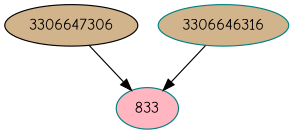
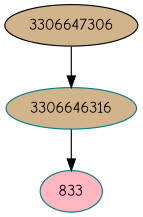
edge "3306647306" -> "833": now "3306647306" -> "3306646316"
